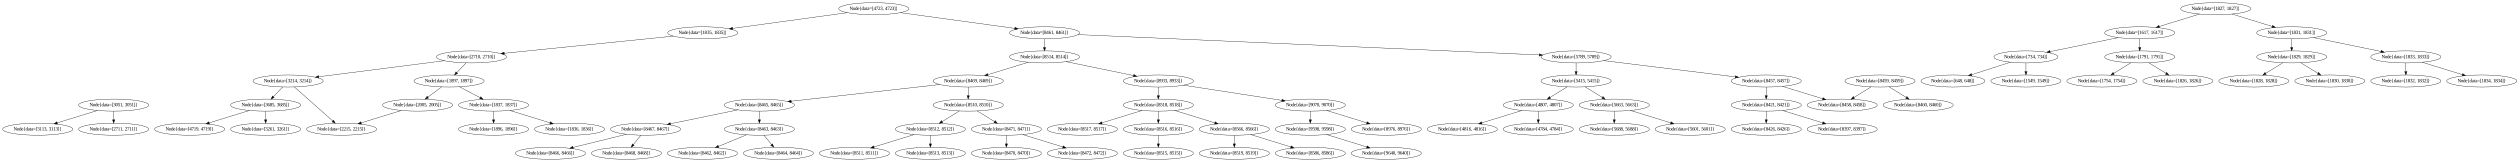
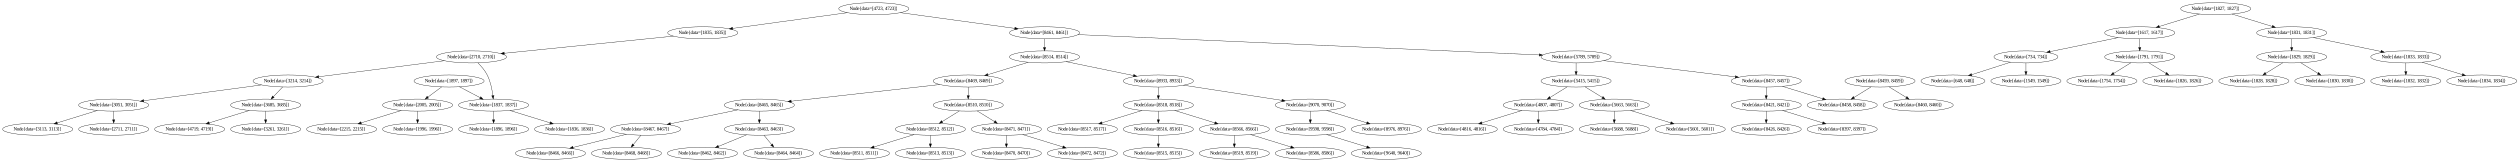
edge "Node{data=[2710, 2710]}" -> "Node{data=[1897, 1897]}": now "Node{data=[2710, 2710]}" -> "Node{data=[1837, 1837]}"
edge "Node{data=[3214, 3214]}" -> "Node{data=[2215, 2215]}": now "Node{data=[3214, 3214]}" -> "Node{data=[3051, 3051]}"
node "Node{data=[1996, 1996]}": added
